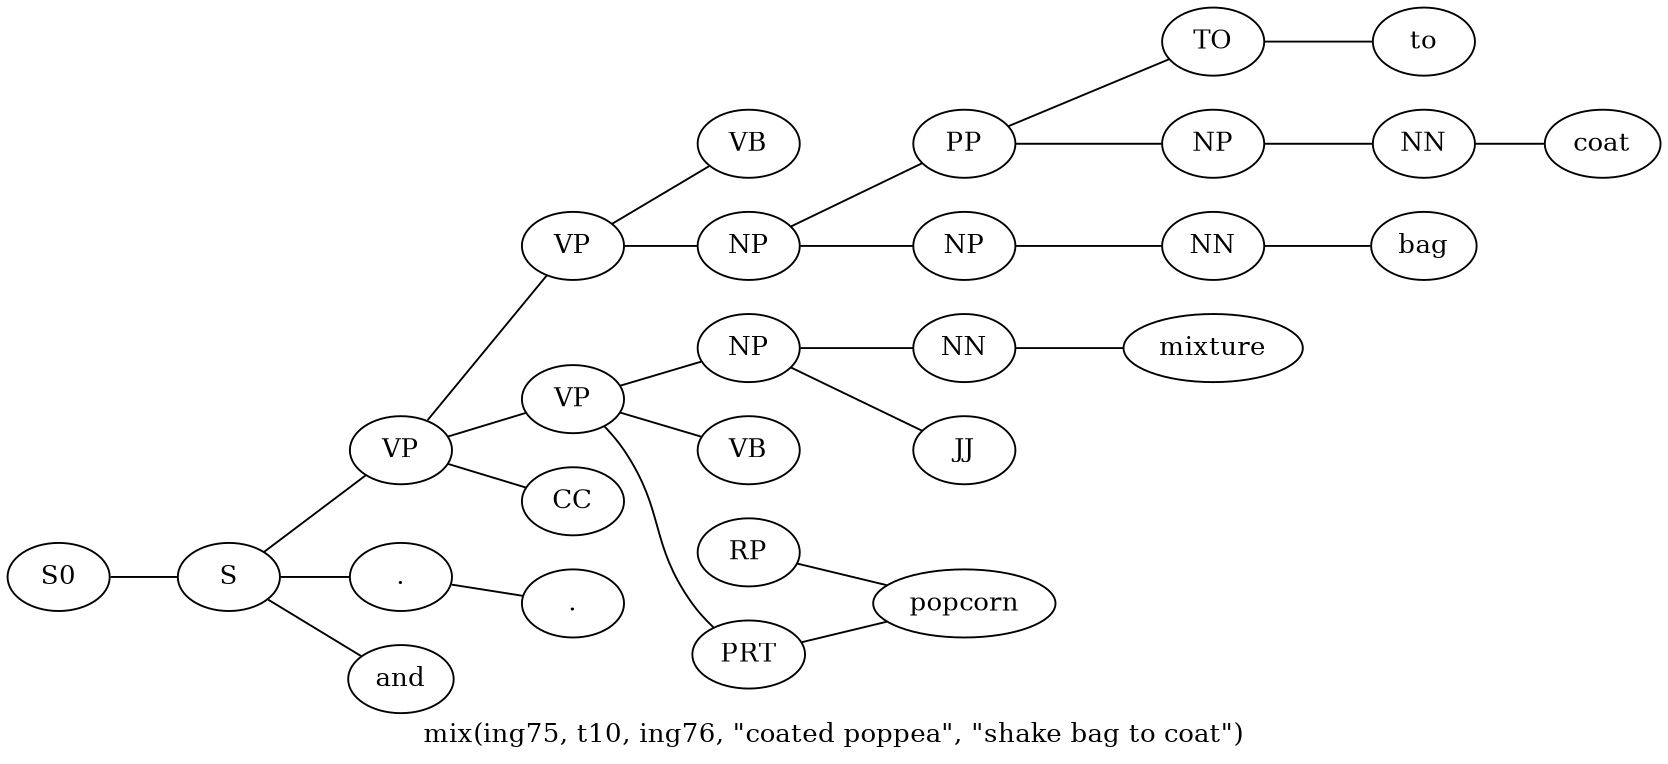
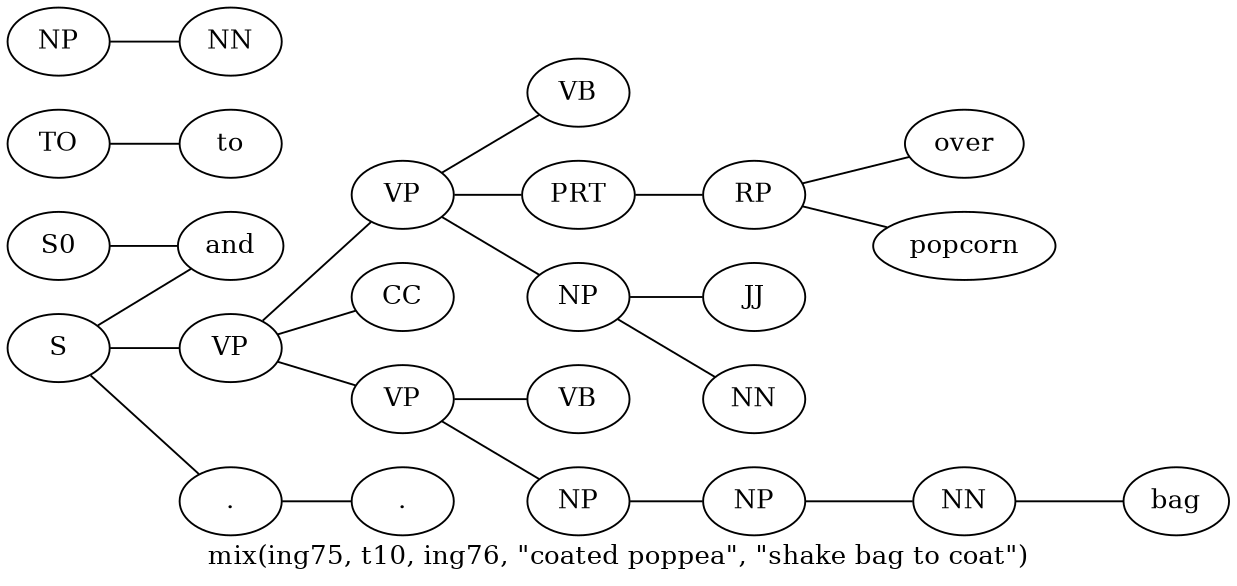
node "over": added
node "PP": removed
node "coat": removed
node "mixture": removed
edge "S0" -- "S": now "S0" -- "and"
edge "popcorn" -- "PRT": now "RP" -- "PRT"
